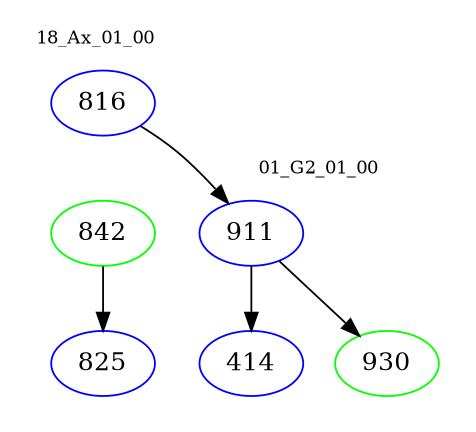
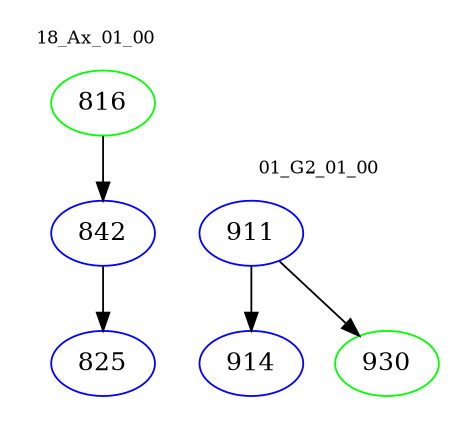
node "816": color blue -> green
edge "816" -> "911": now "816" -> "842"
node "842": color green -> blue
node "414": label "414" -> "914"
